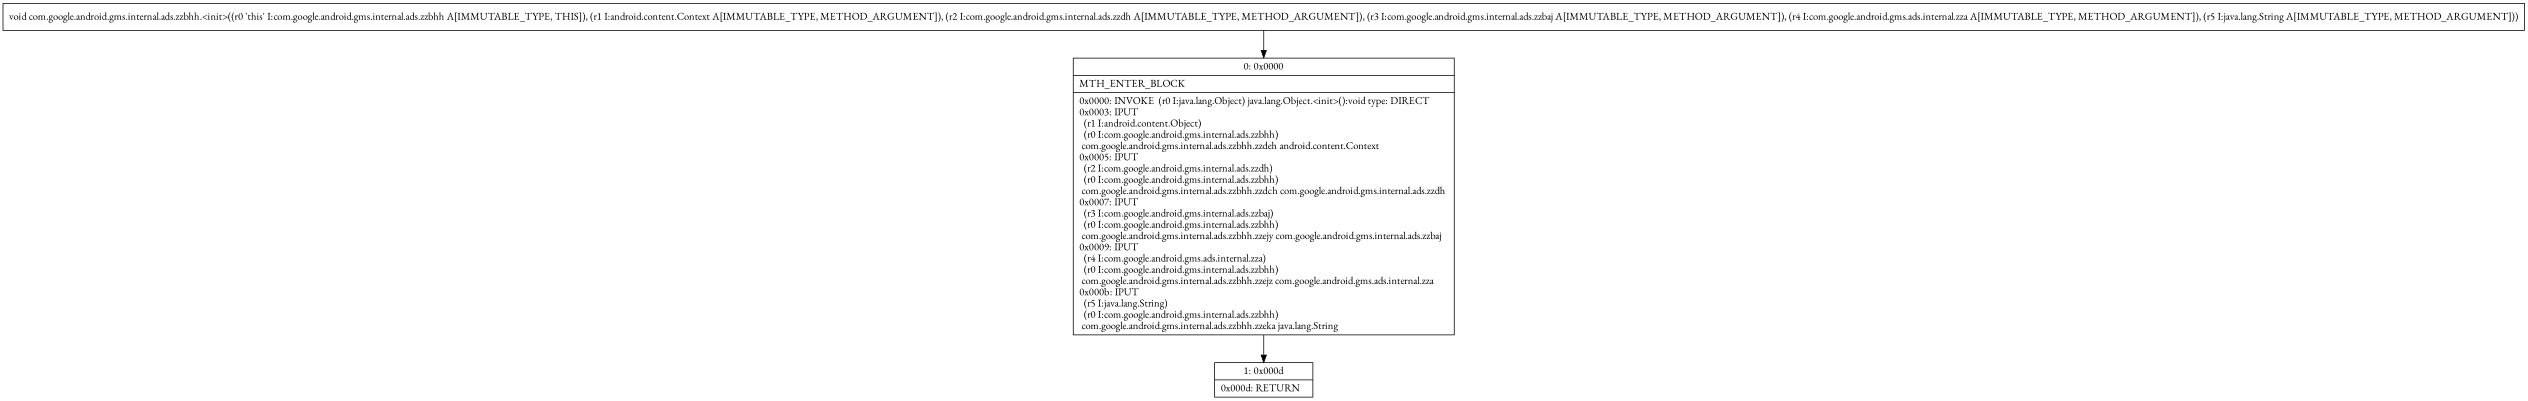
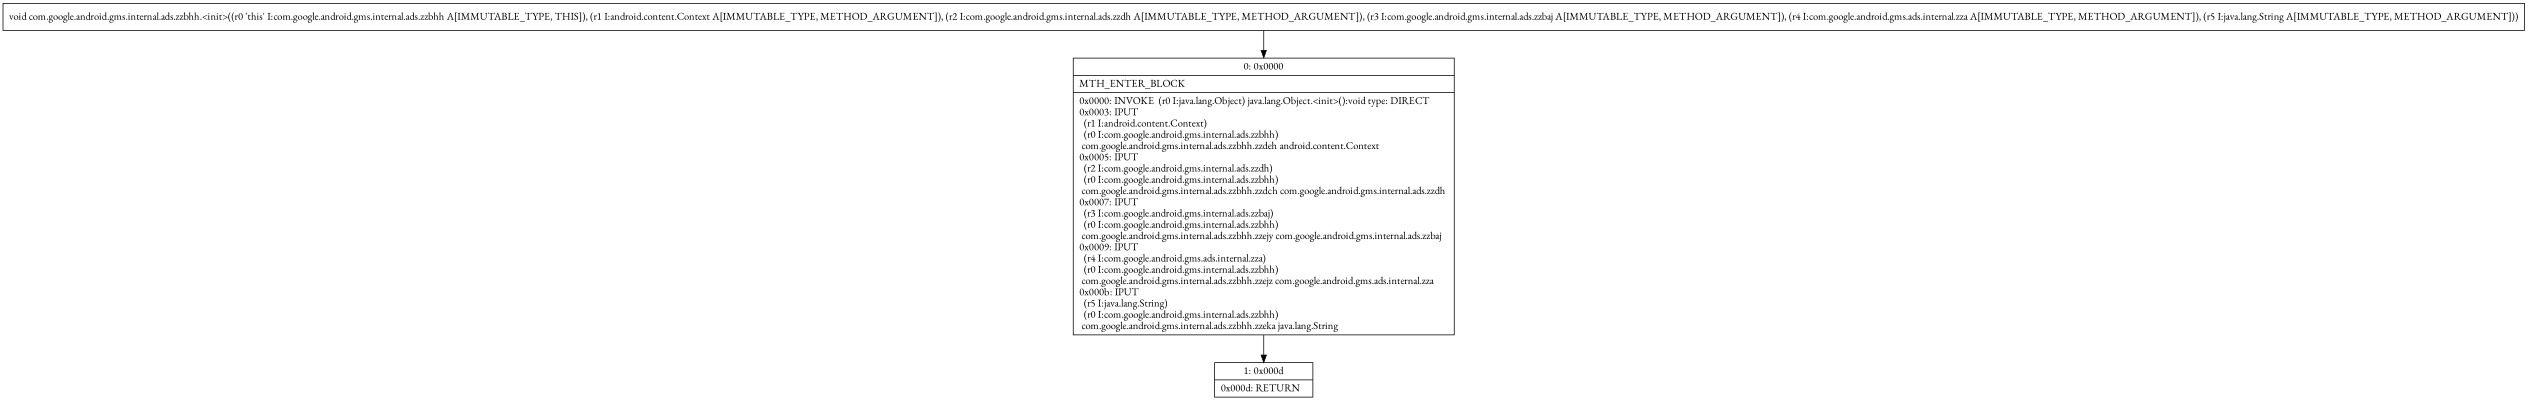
node "0: 0x0000": text "(r1 I:android.content.Object)" -> "(r1 I:android.content.Context)"
